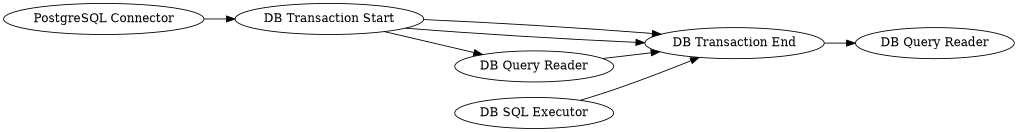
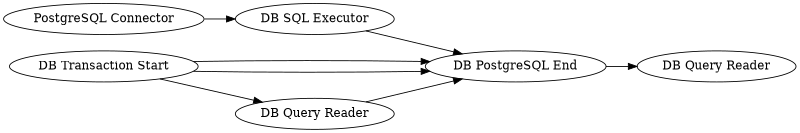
edge "PostgreSQL Connector" -> "DB Transaction Start": now "PostgreSQL Connector" -> "DB SQL Executor"
node "DB Transaction End": label "DB Transaction End" -> "DB PostgreSQL End"
